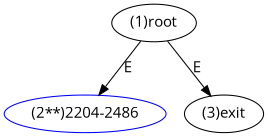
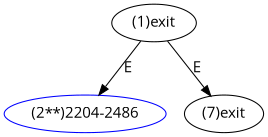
node "(1)root": label "(1)root" -> "(1)exit"
node "(3)exit": label "(3)exit" -> "(7)exit"
